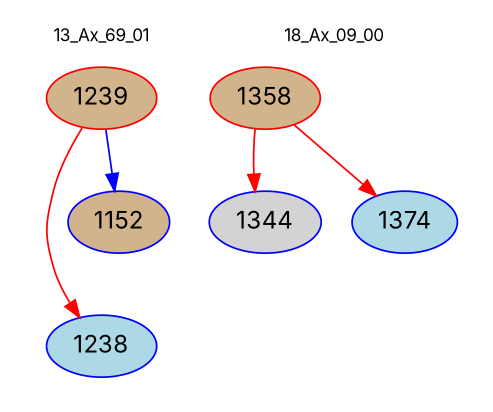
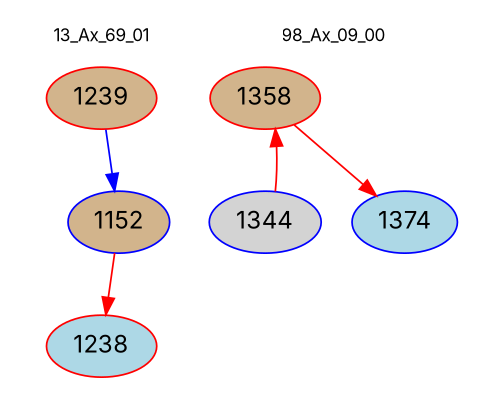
cluster "18_Ax_09_00": label "18_Ax_09_00" -> "98_Ax_09_00"
edge "1358" -> "1344": reversed
edge "1239" -> "1238": now "1152" -> "1238"
node "1238": color blue -> red
